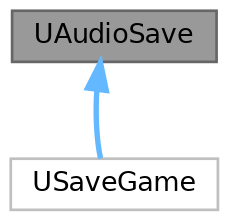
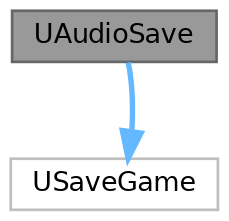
edge "USaveGame" -> "UAudioSave": reversed
